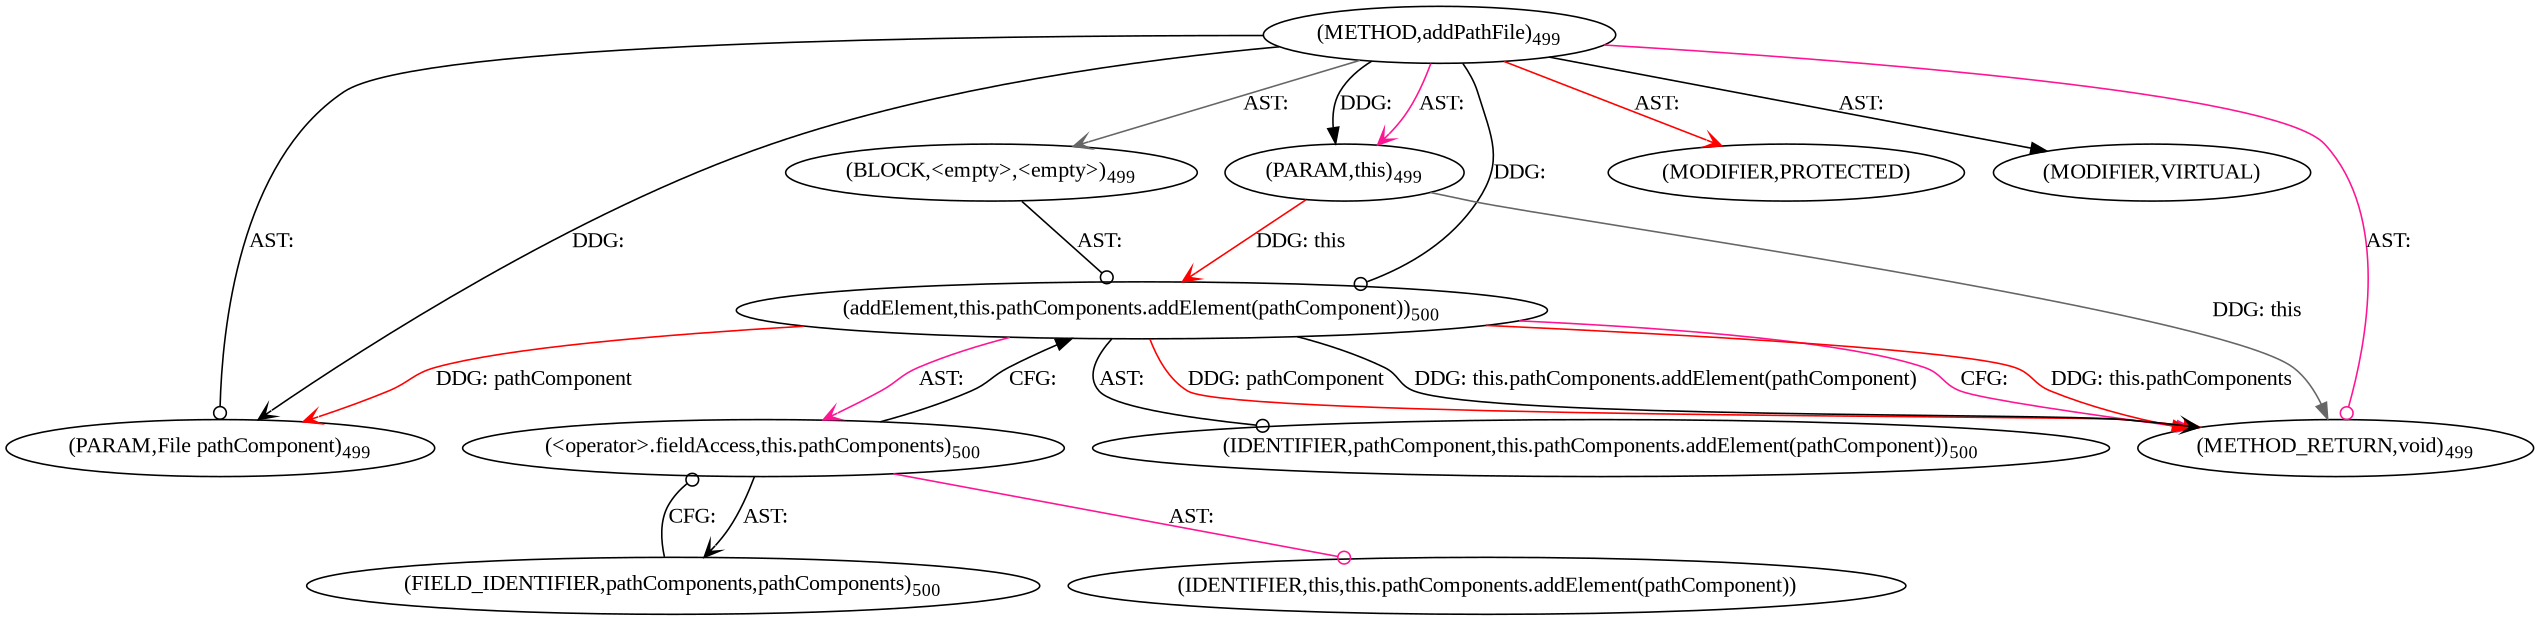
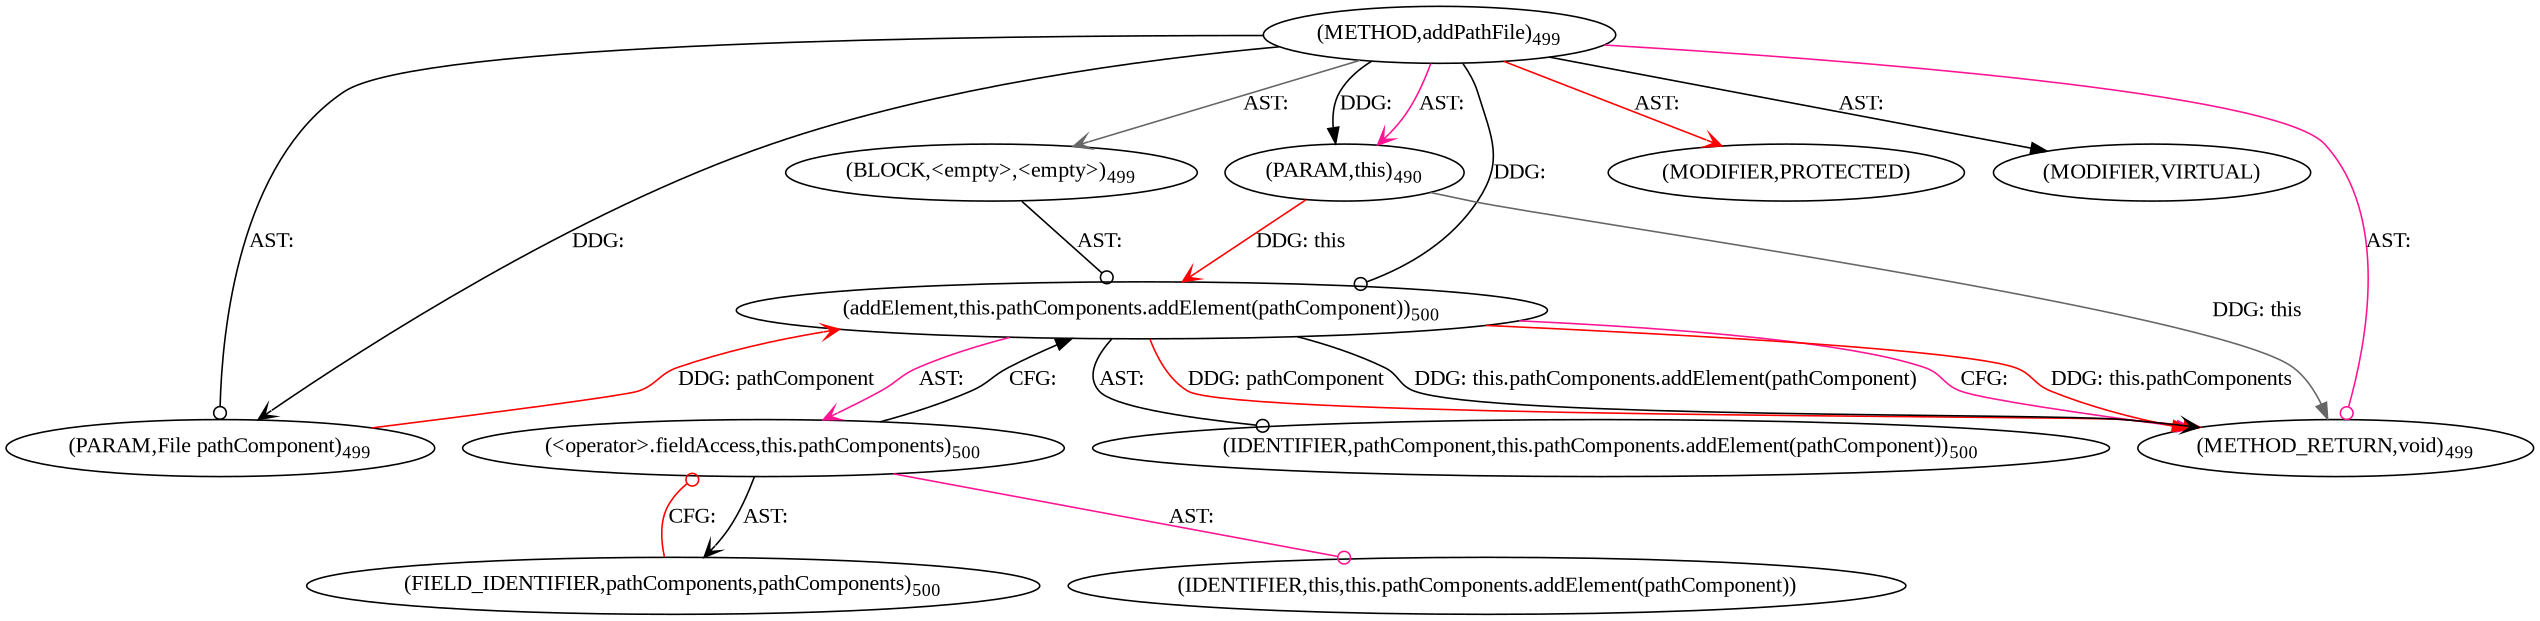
node "(PARAM,this)": text "499" -> "490"
edge "(addElement,this.pathComponents.addElement(pathComponent))" -> "(PARAM,File pathComponent)": reversed
edge "(FIELD_IDENTIFIER,pathComponents,pathComponents)" -> "(<operator>.fieldAccess,this.pathComponents)": color black -> red
